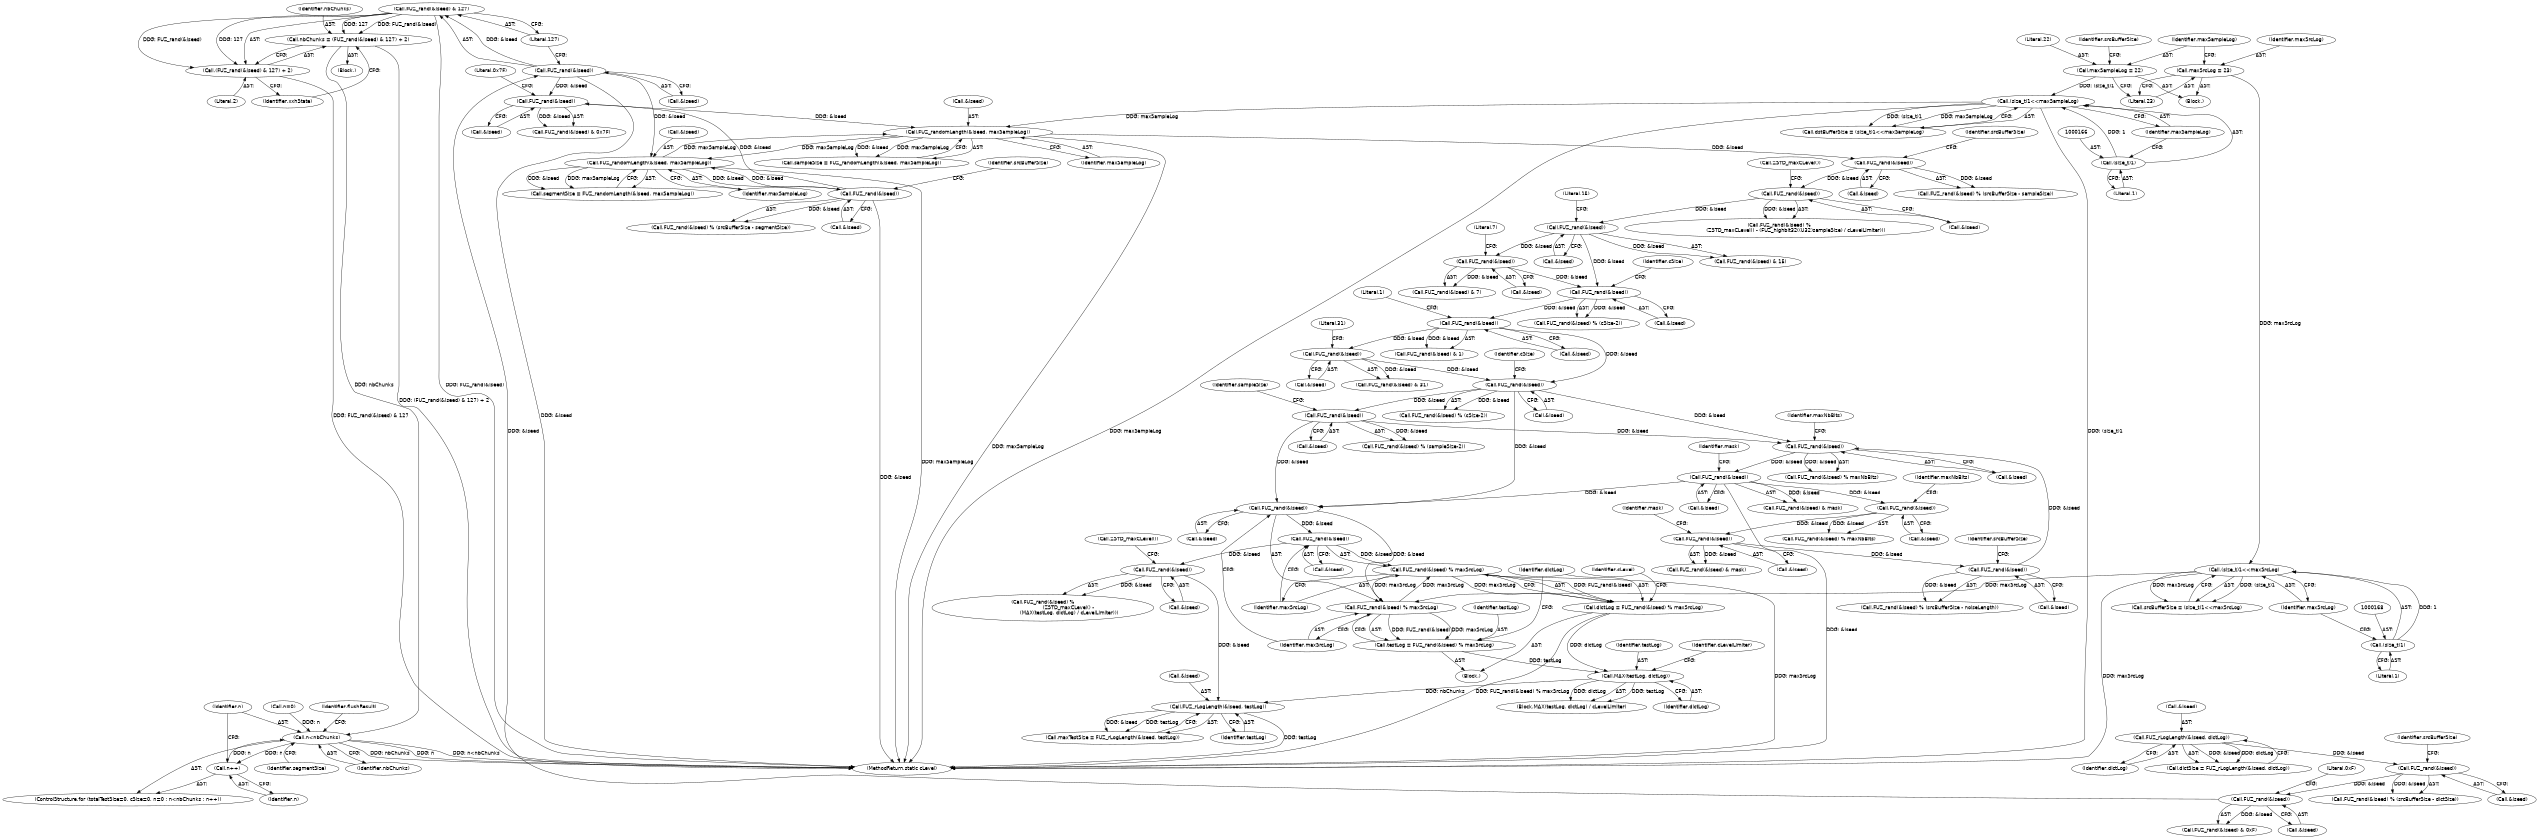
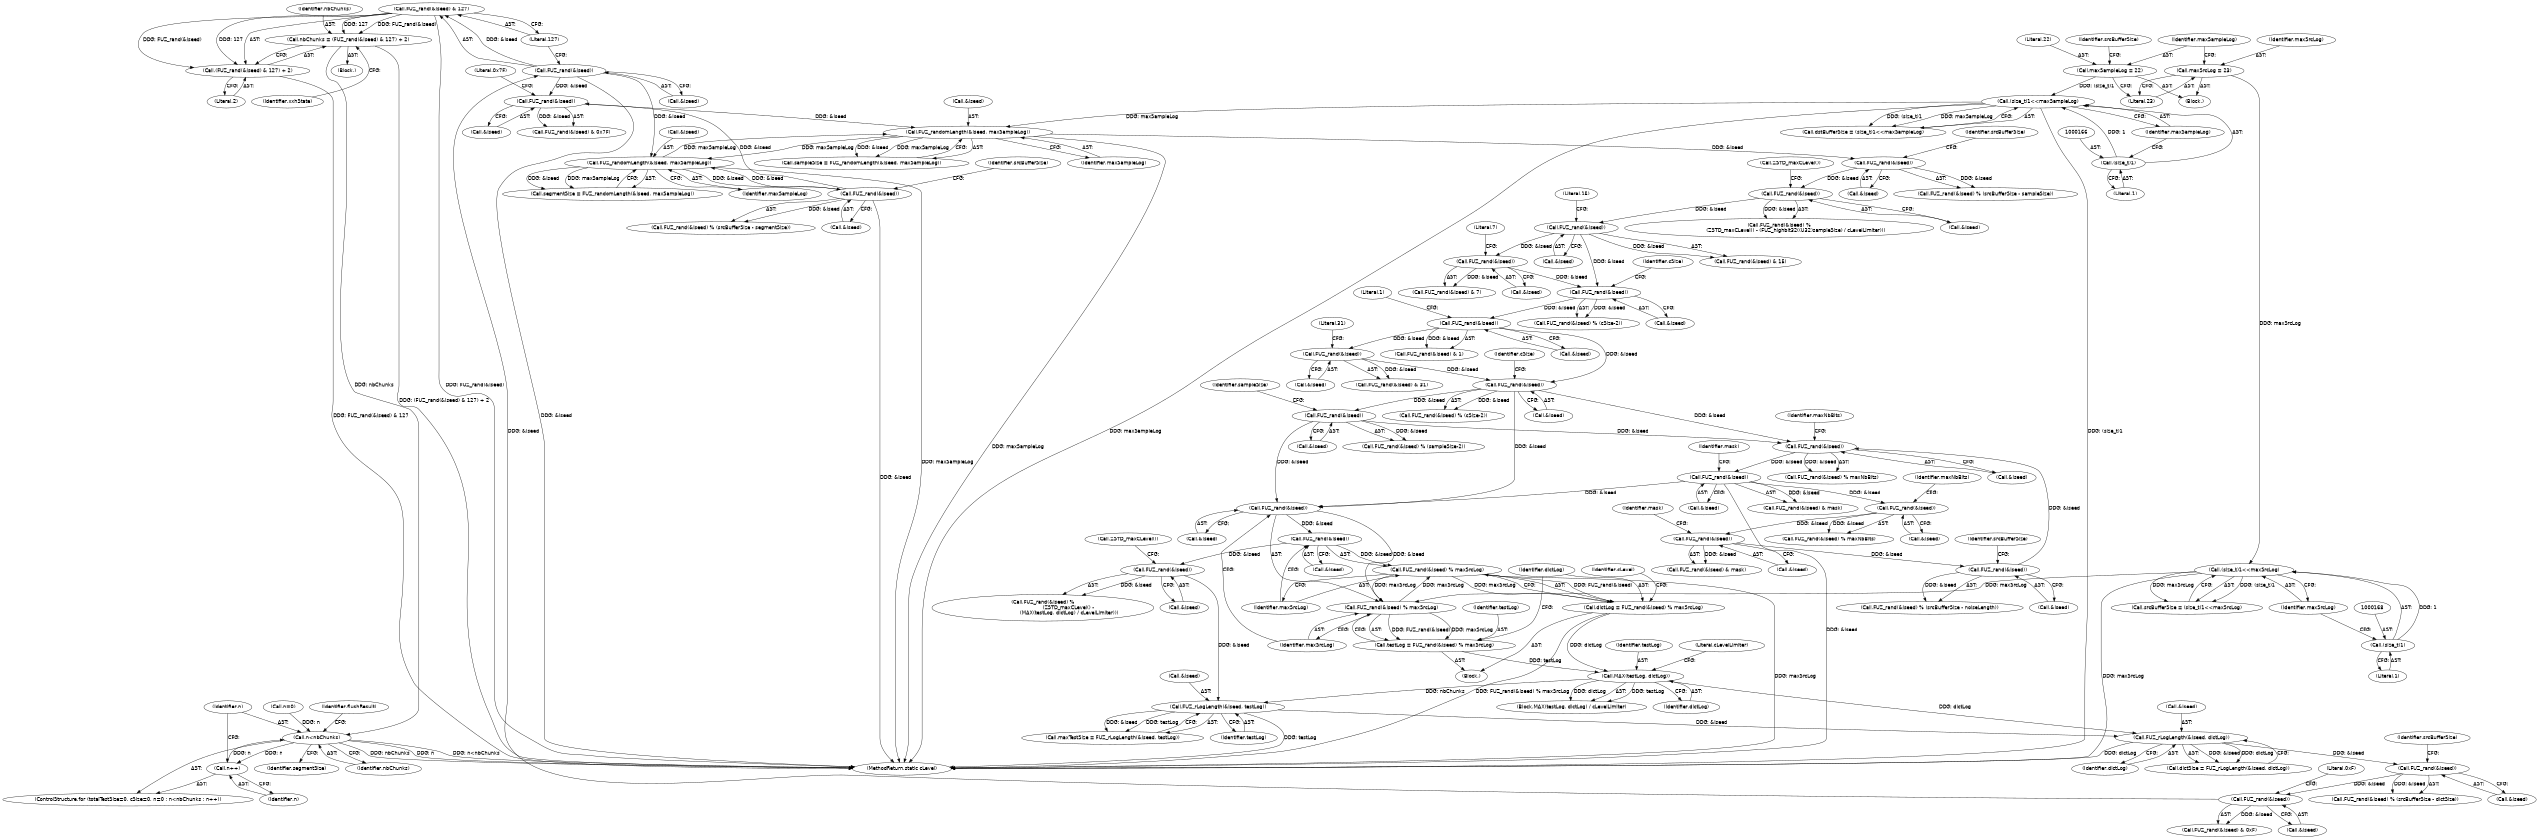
edge "(Call,(FUZ_rand(&lseed) & 127) + 2)" -> "(Identifier,xxhState)": now "(Call,(FUZ_rand(&lseed) & 127) + 2)" -> "(Literal,2)"
node "(Identifier,cLevelLimiter)": label "(Identifier,cLevelLimiter)" -> "(Literal,cLevelLimiter)"
edge "(Call,MAX(testLog, dictLog))" -> "(Call,FUZ_rLogLength(&lseed, dictLog))": added, label "DDG: dictLog"
edge "(Call,FUZ_rLogLength(&lseed, testLog))" -> "(Call,FUZ_rLogLength(&lseed, dictLog))": added, label "DDG: &lseed"
edge "(Identifier,segmentSize)" -> "(Call,n<nbChunks)": reversed
edge "(Call,FUZ_rLogLength(&lseed, dictLog))" -> "(MethodReturn,static cLevel)": added, label "DDG: dictLog"
